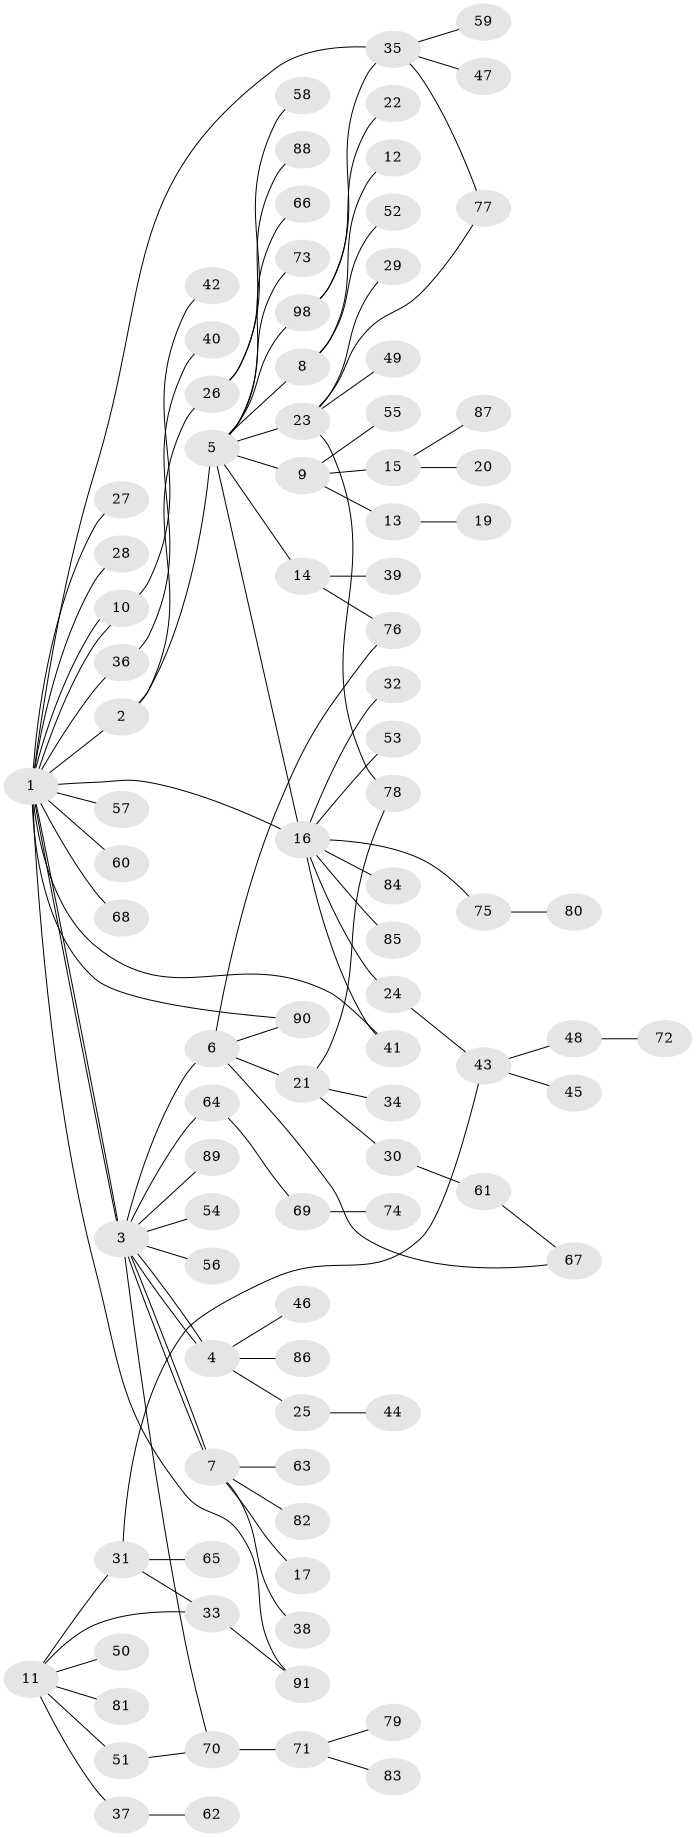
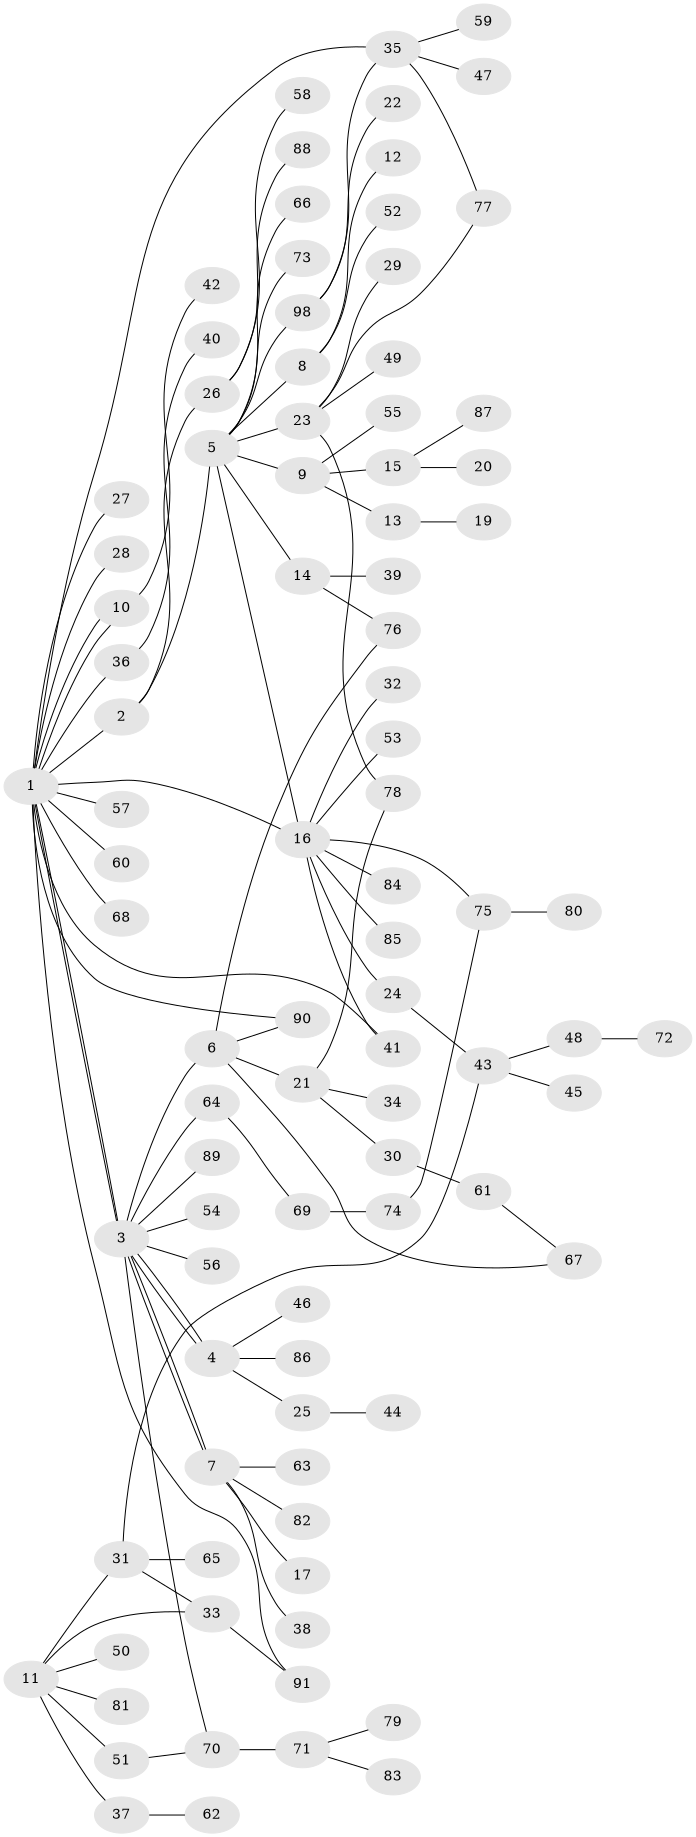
edge "75" -- "74": added
